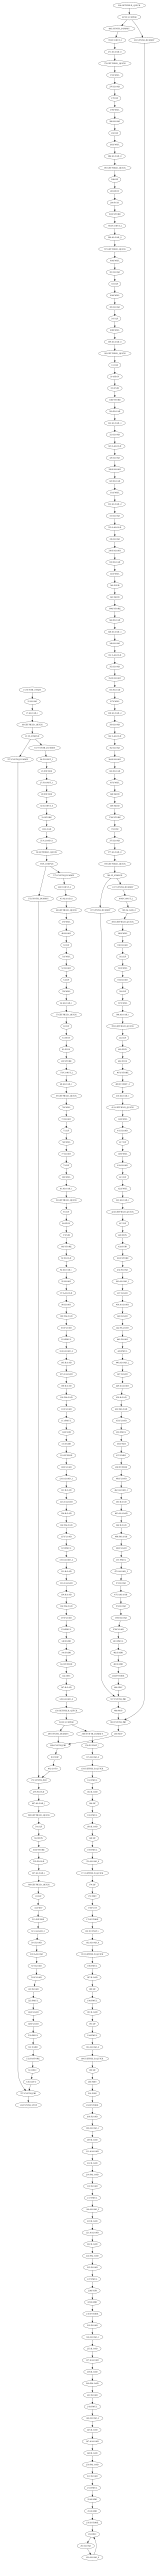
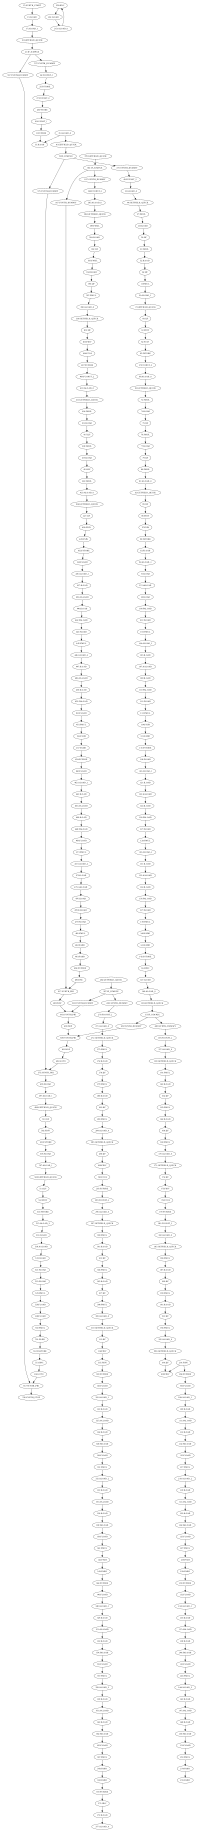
edge "33:ILOAD" -> "35:ALOAD_0": reversed
edge "377:ALOAD_0" -> "378:GETFIELD_QUICK": removed
edge "200:FDIV" -> "201:FSIN": reversed
node "256:FSTORE": removed
